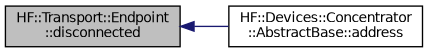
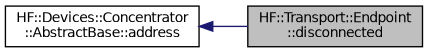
edge "HF::Devices::Concentrator ::AbstractBase::address" -> "HF::Transport::Endpoint ::disconnected": reversed
